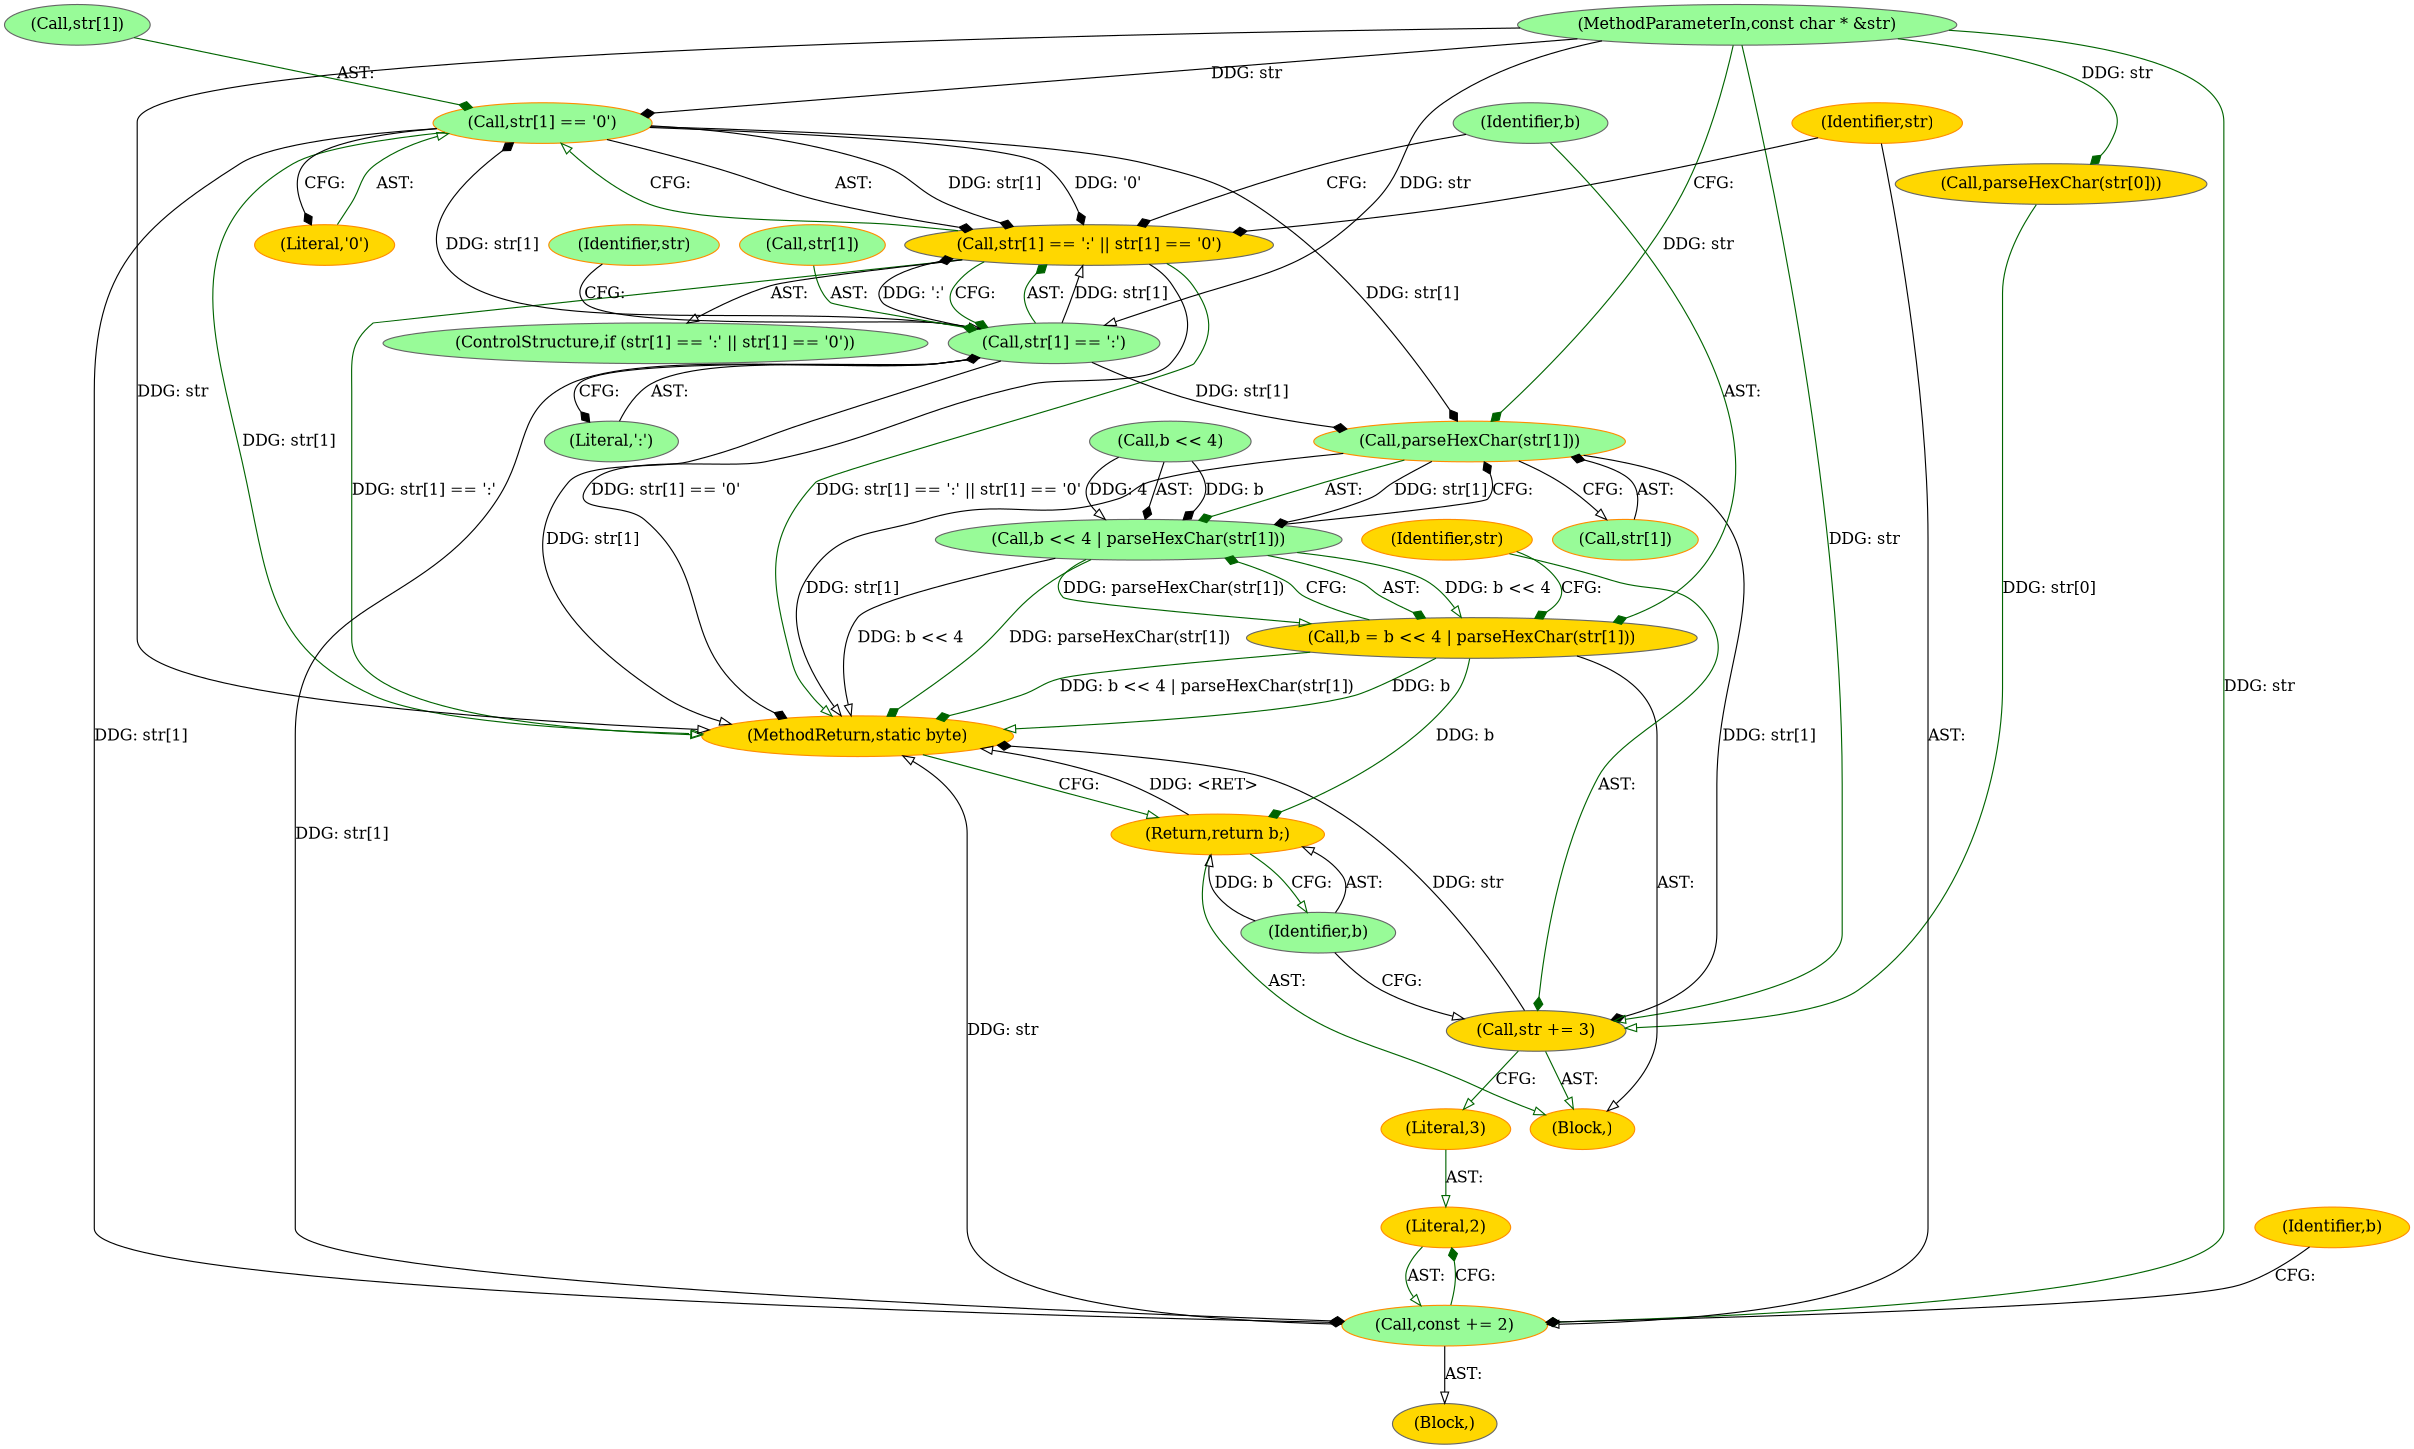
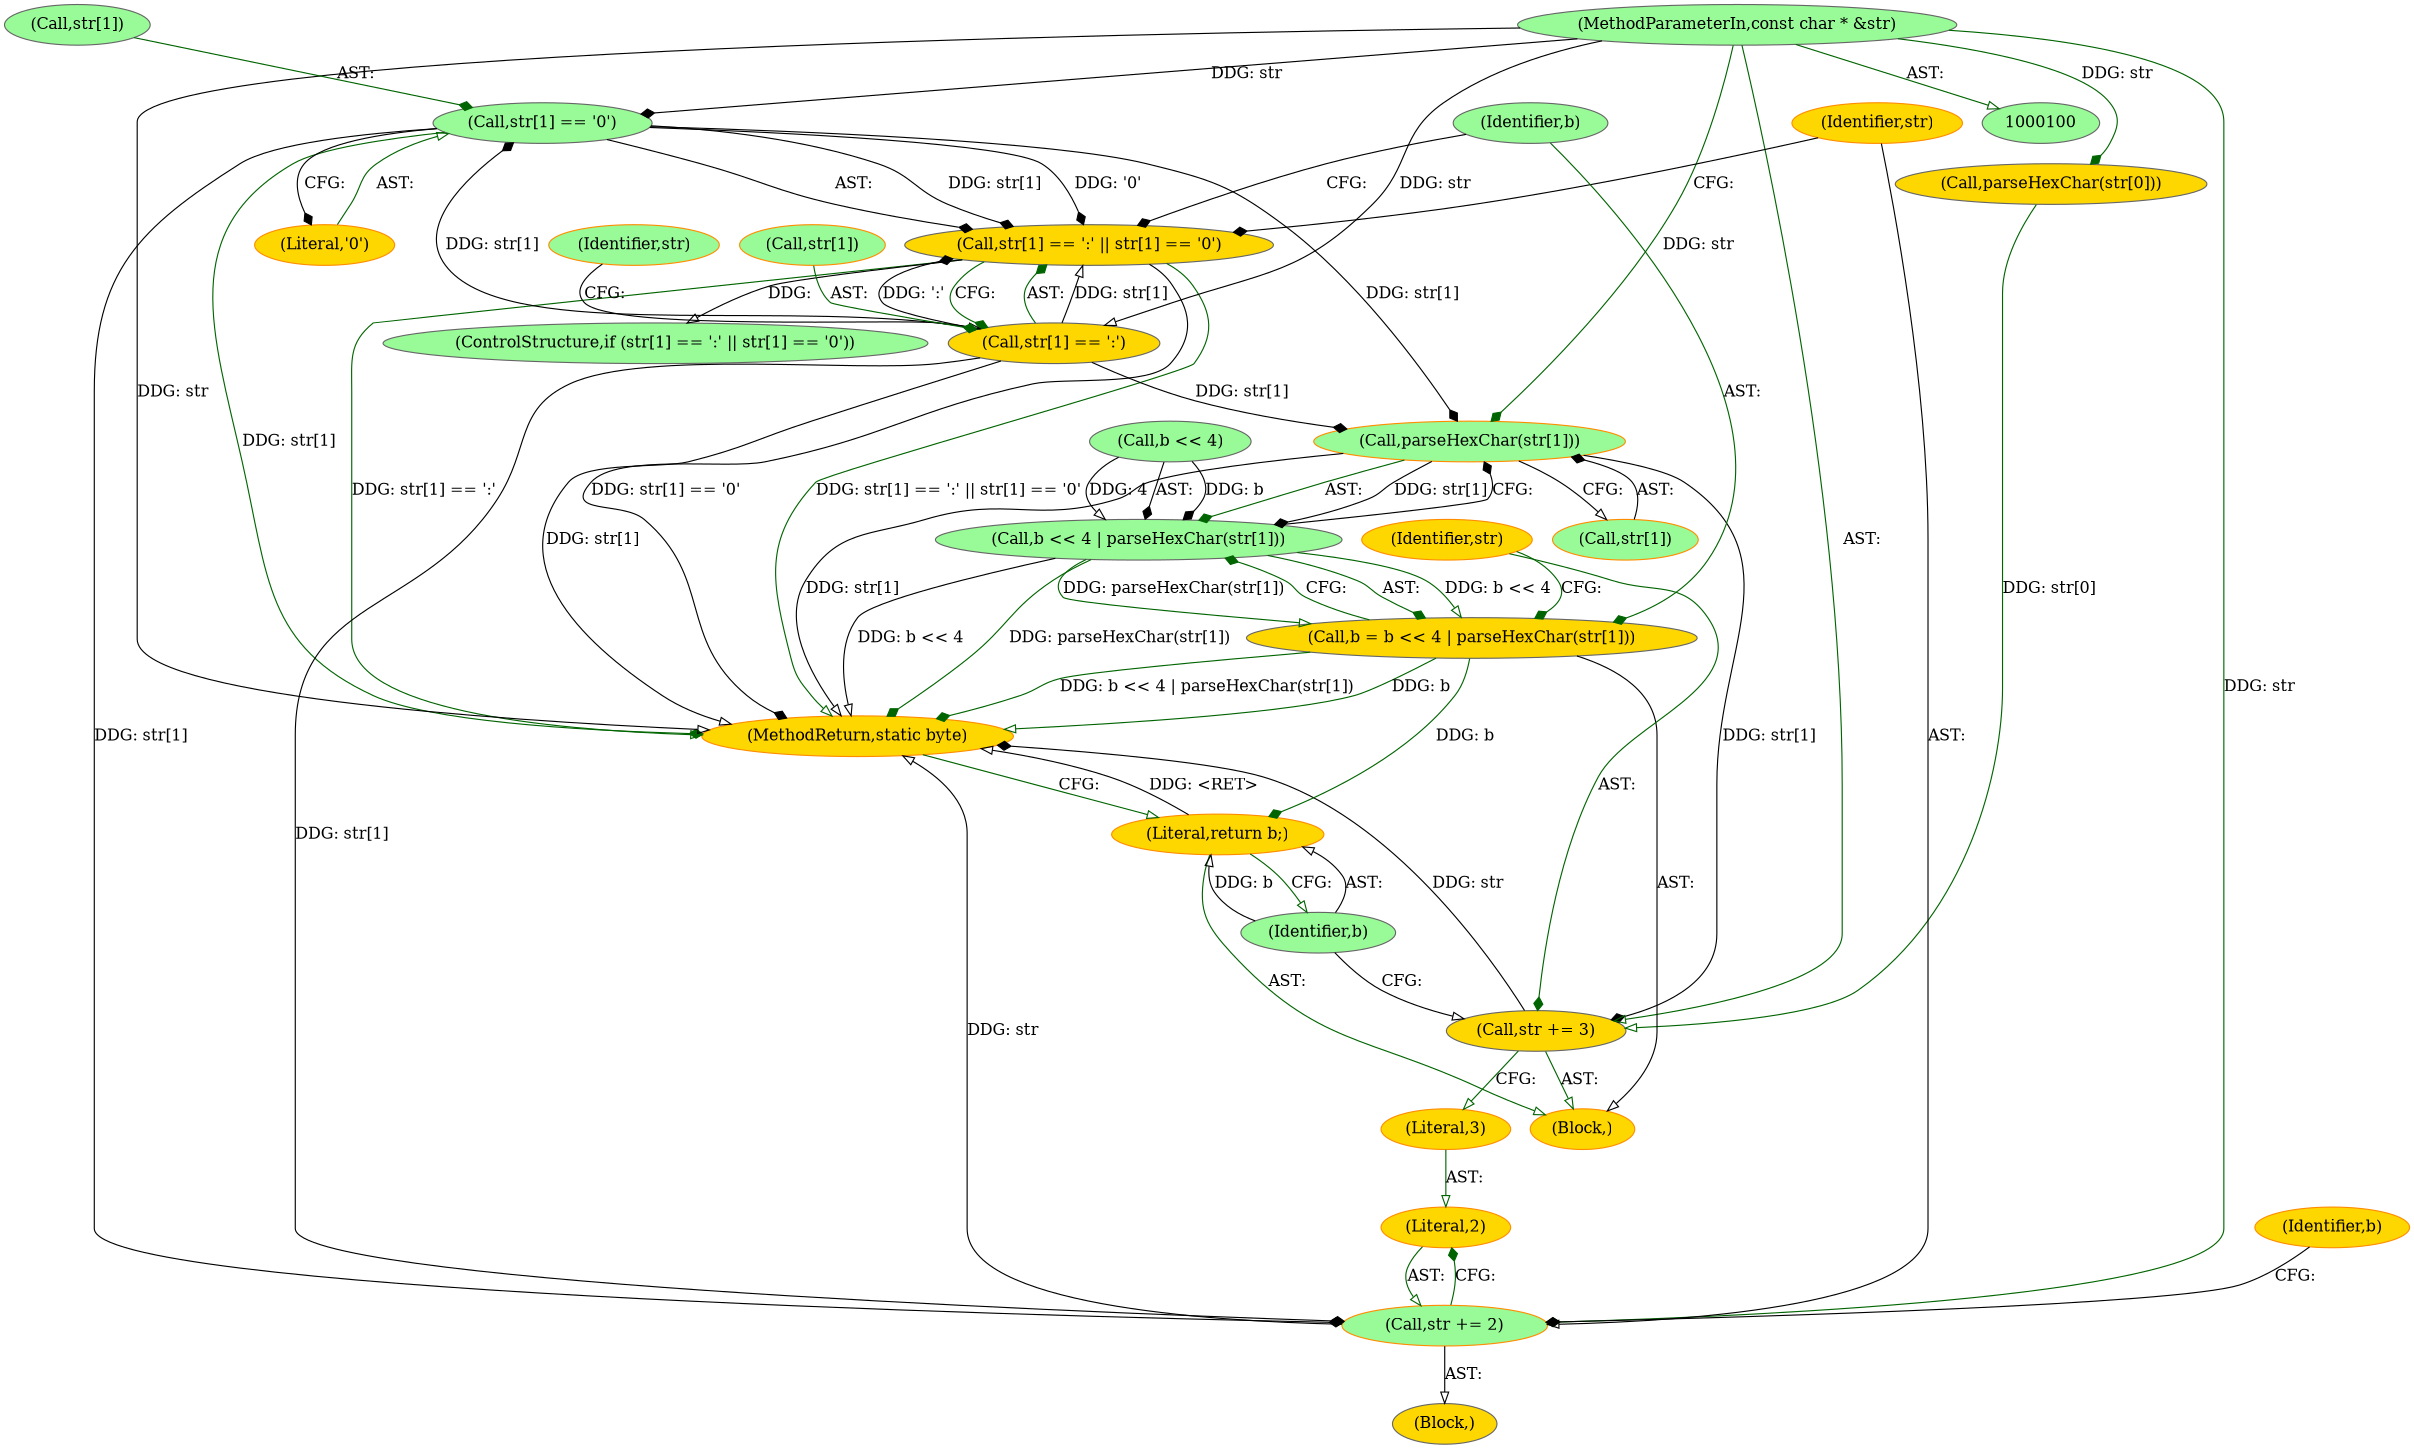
node "(Call,str[1] == '0')": color darkorange -> gray40
node "1000100": added
edge "(Call,str[1] == ':' || str[1] == '0')" -> "(Call,str[1] == '0')": removed, label "CFG:"
edge "(Call,str[1] == ':' || str[1] == '0')" -> "(ControlStructure,if (str[1] == ':' || str[1] == '0'))": label "AST: " -> "DDG: "
node "(Call,str[1] == ':')": fillcolor palegreen -> gold
node "(Literal,':')": removed
edge "(Call,str[1] == '0')" -> "(MethodReturn,static byte)": arrowhead onormal -> diamond
edge "(MethodParameterIn,const char * &str)" -> "(Call,str += 3)": label "DDG: str" -> "AST: "
node "(Return,return b;)": label "(Return,return b;)" -> "(Literal,return b;)"
node "(Call,const += 2)": label "(Call,const += 2)" -> "(Call,str += 2)"
